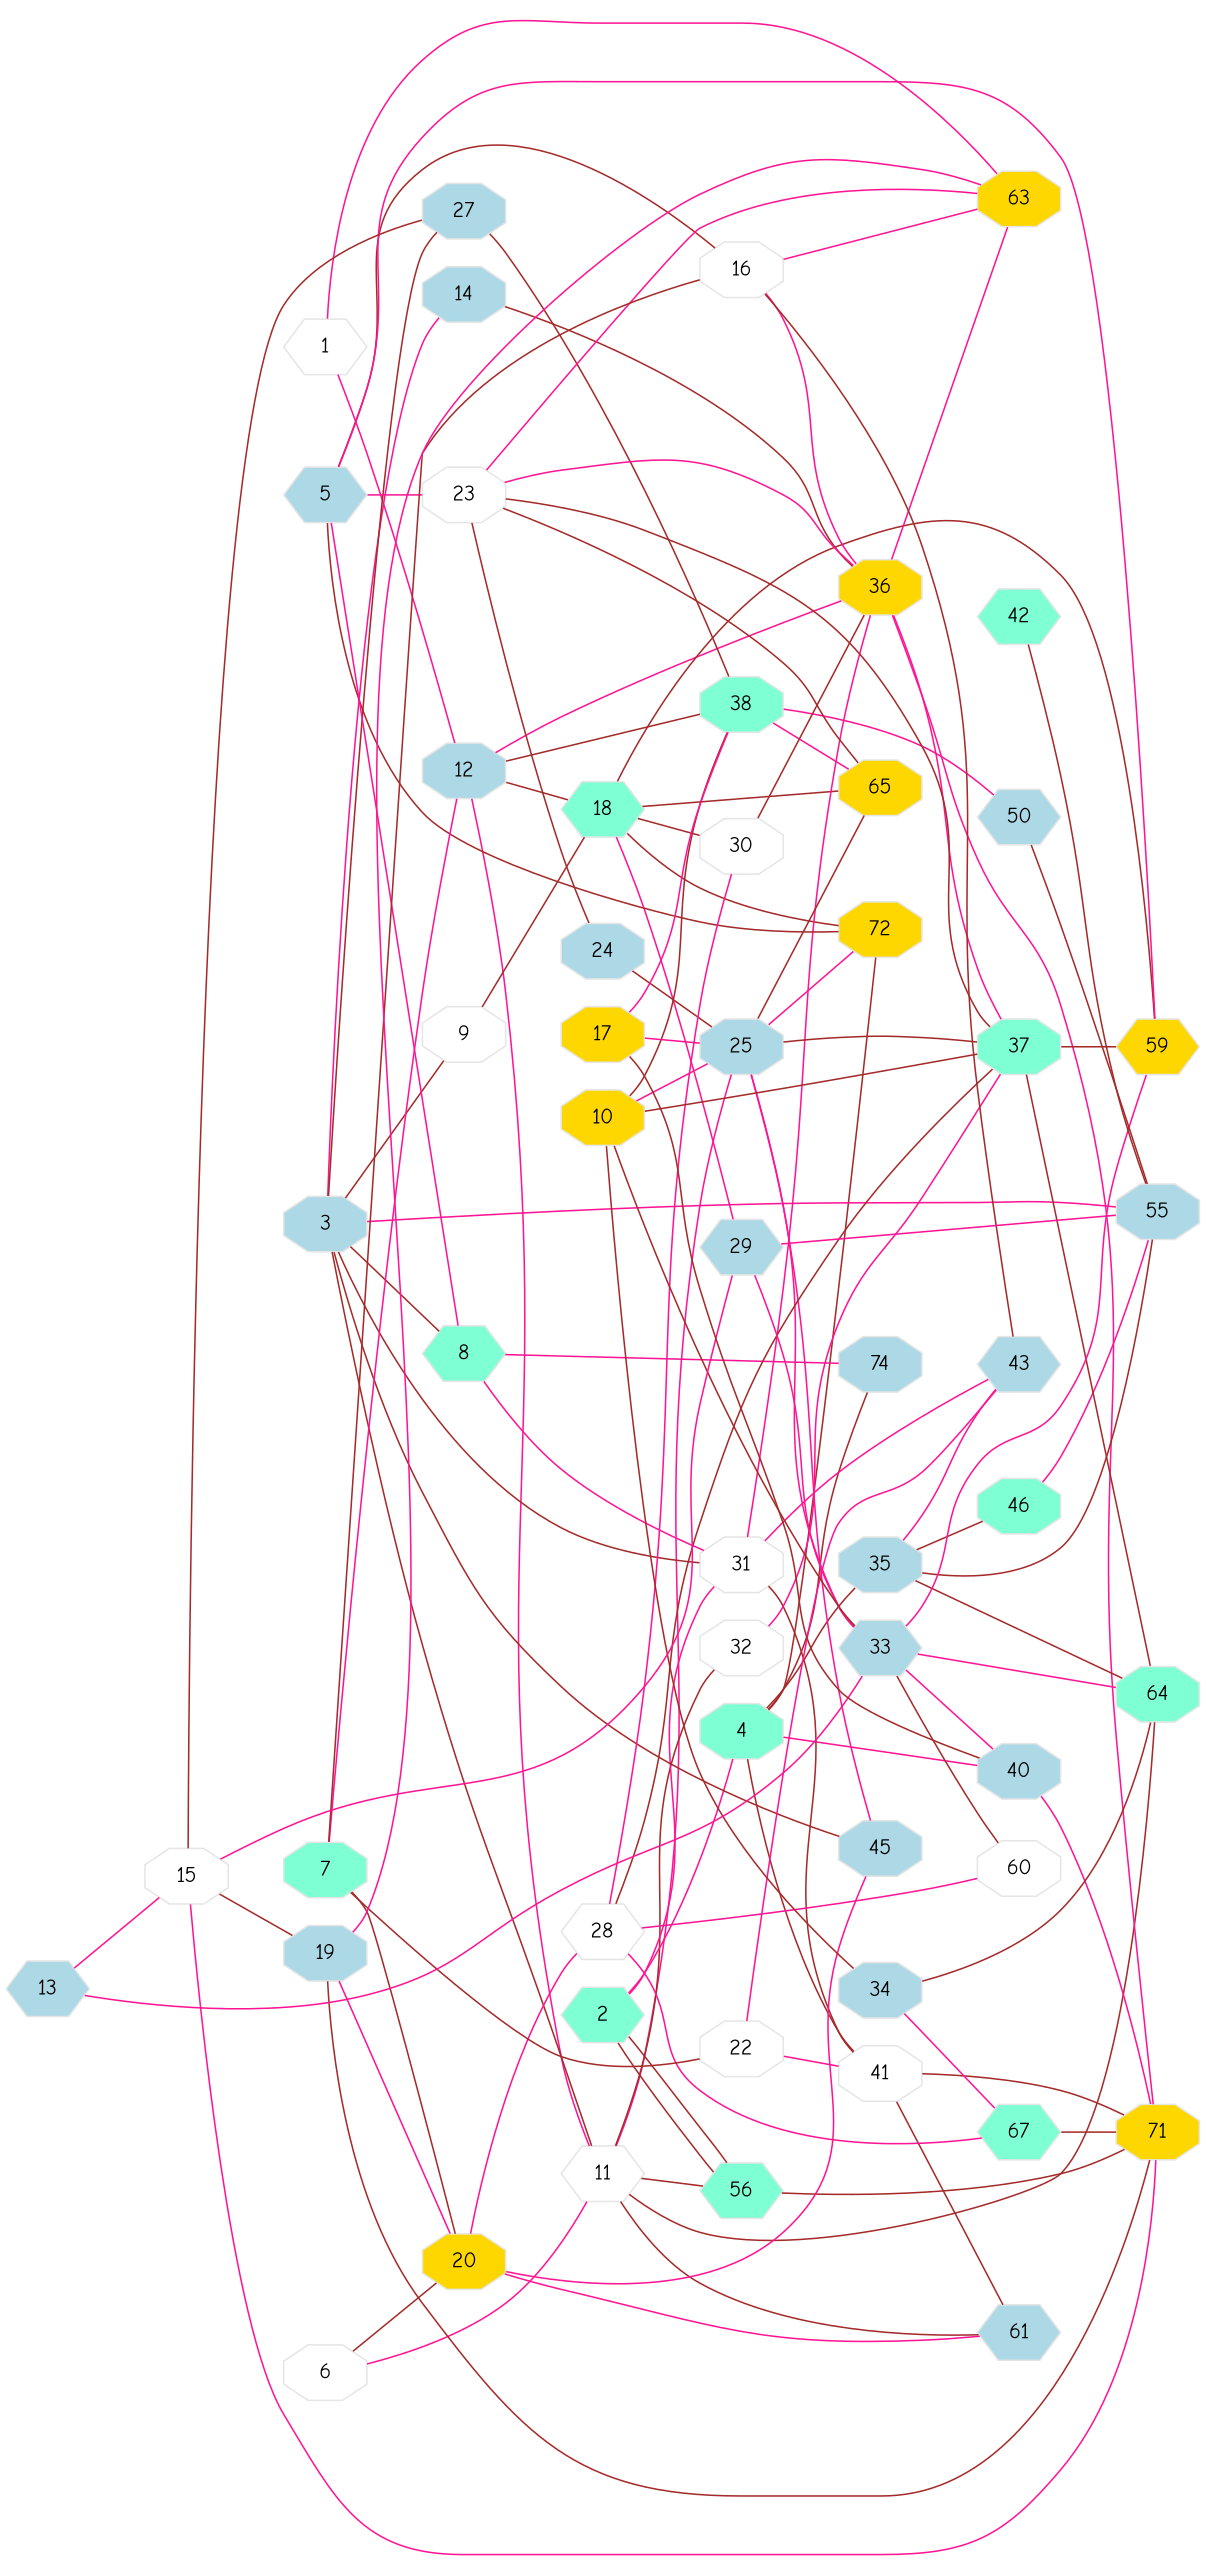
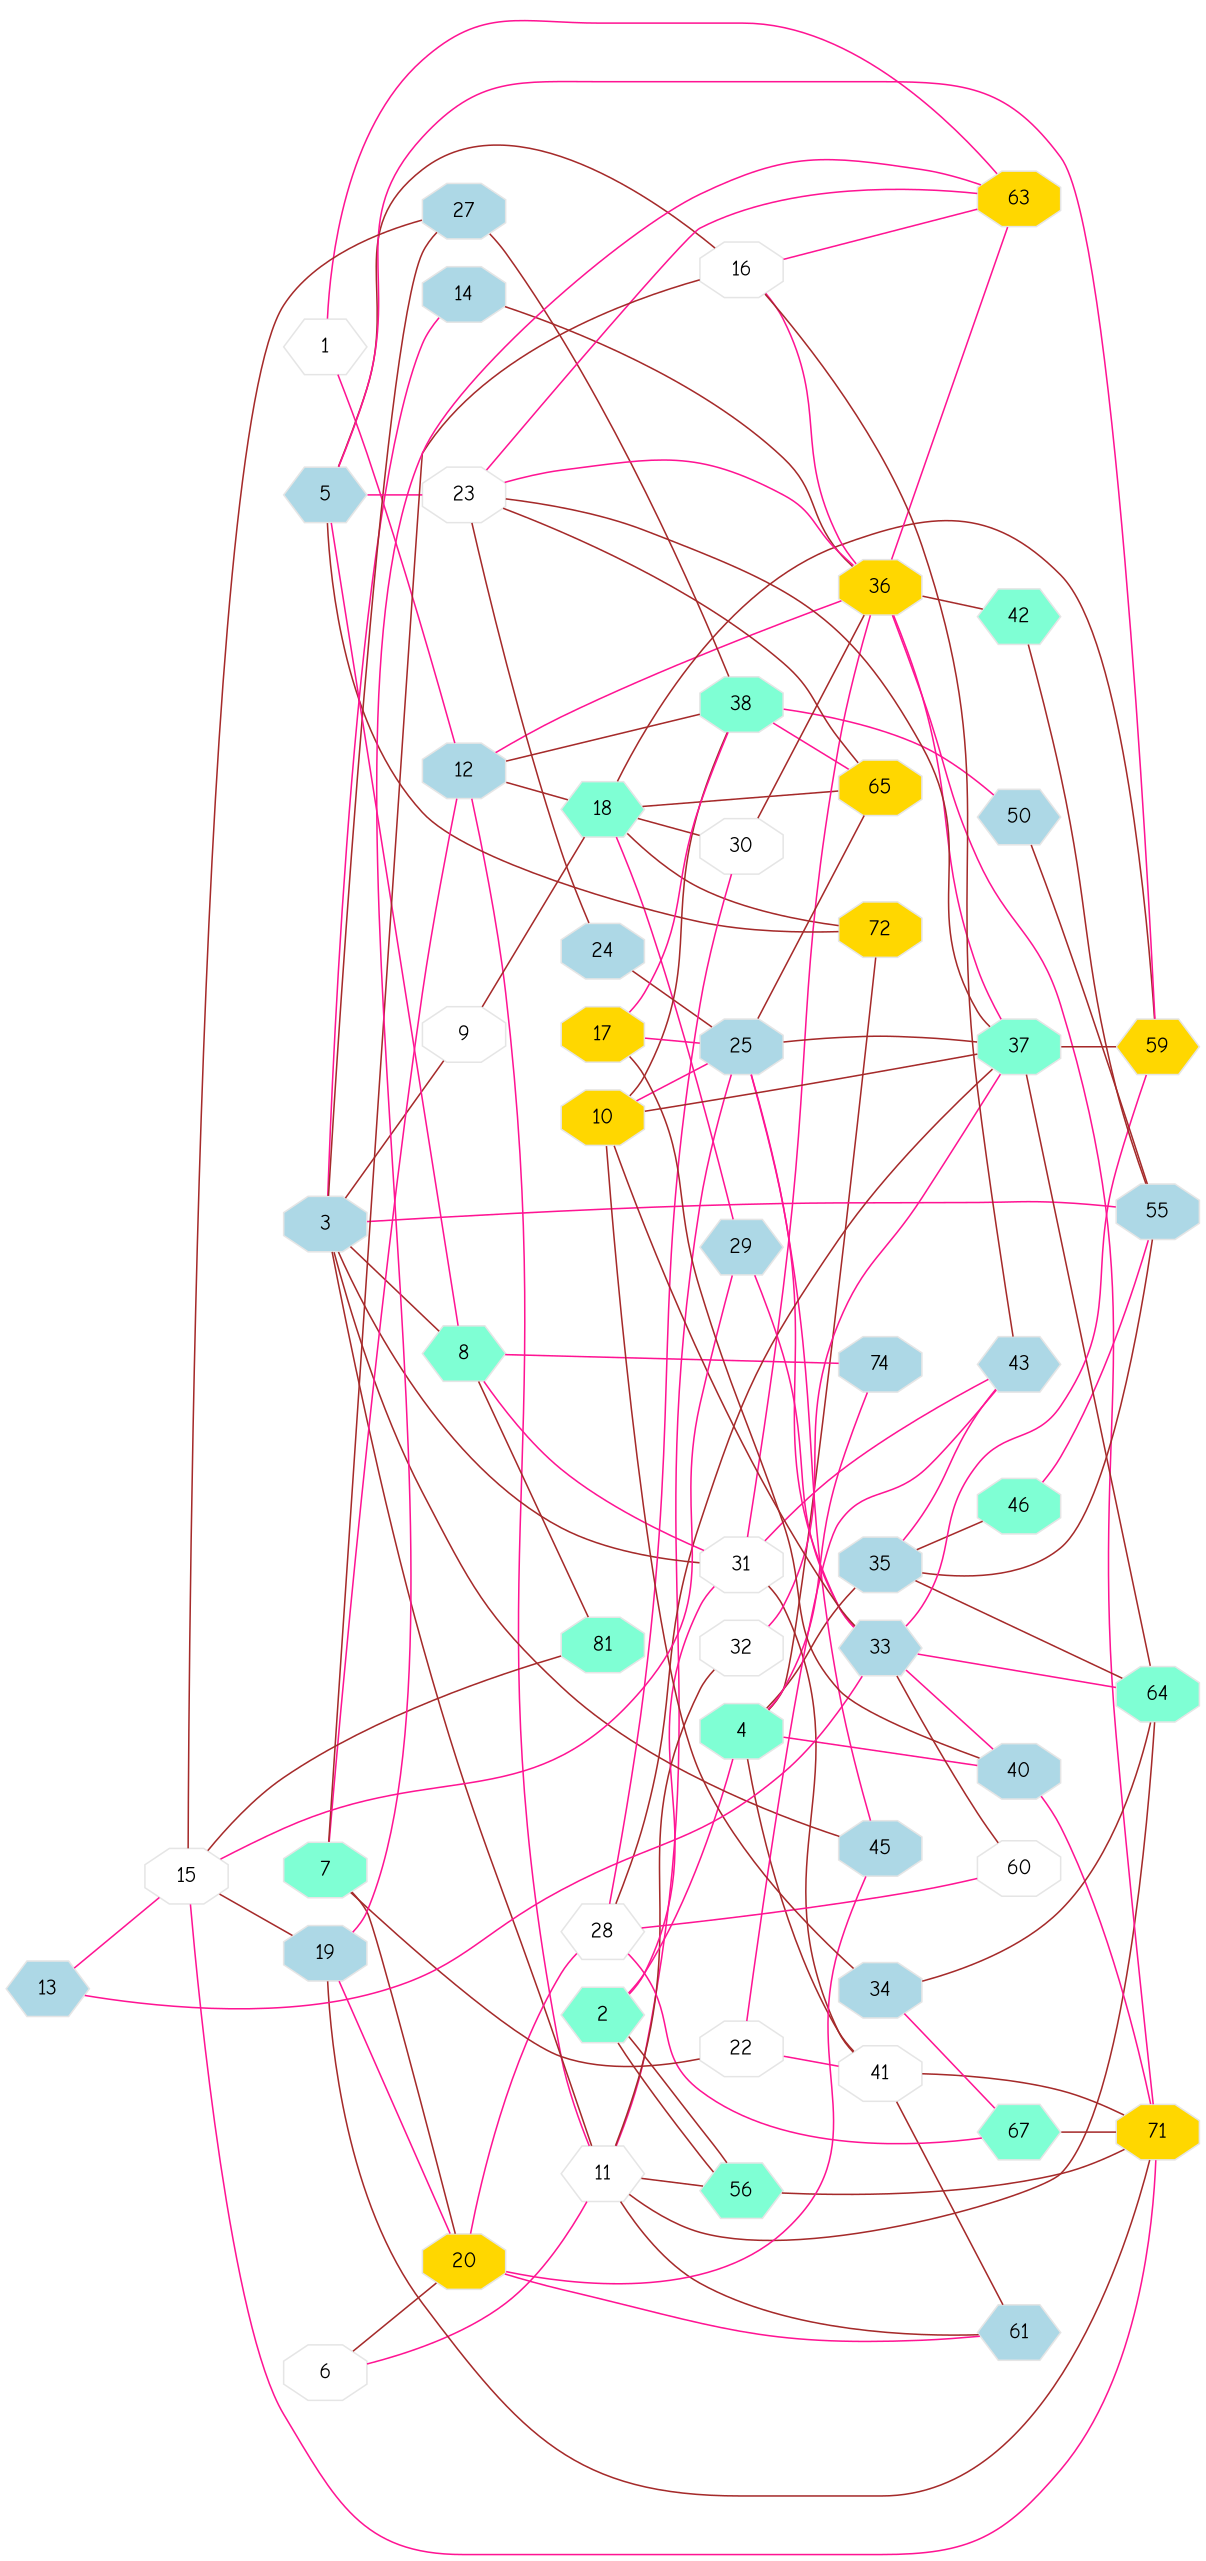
edge "36" -- "42": added
edge "72" -- "25": removed
edge "55" -- "29": removed
edge "74" -- "4": color brown -> deeppink
node "81": added
